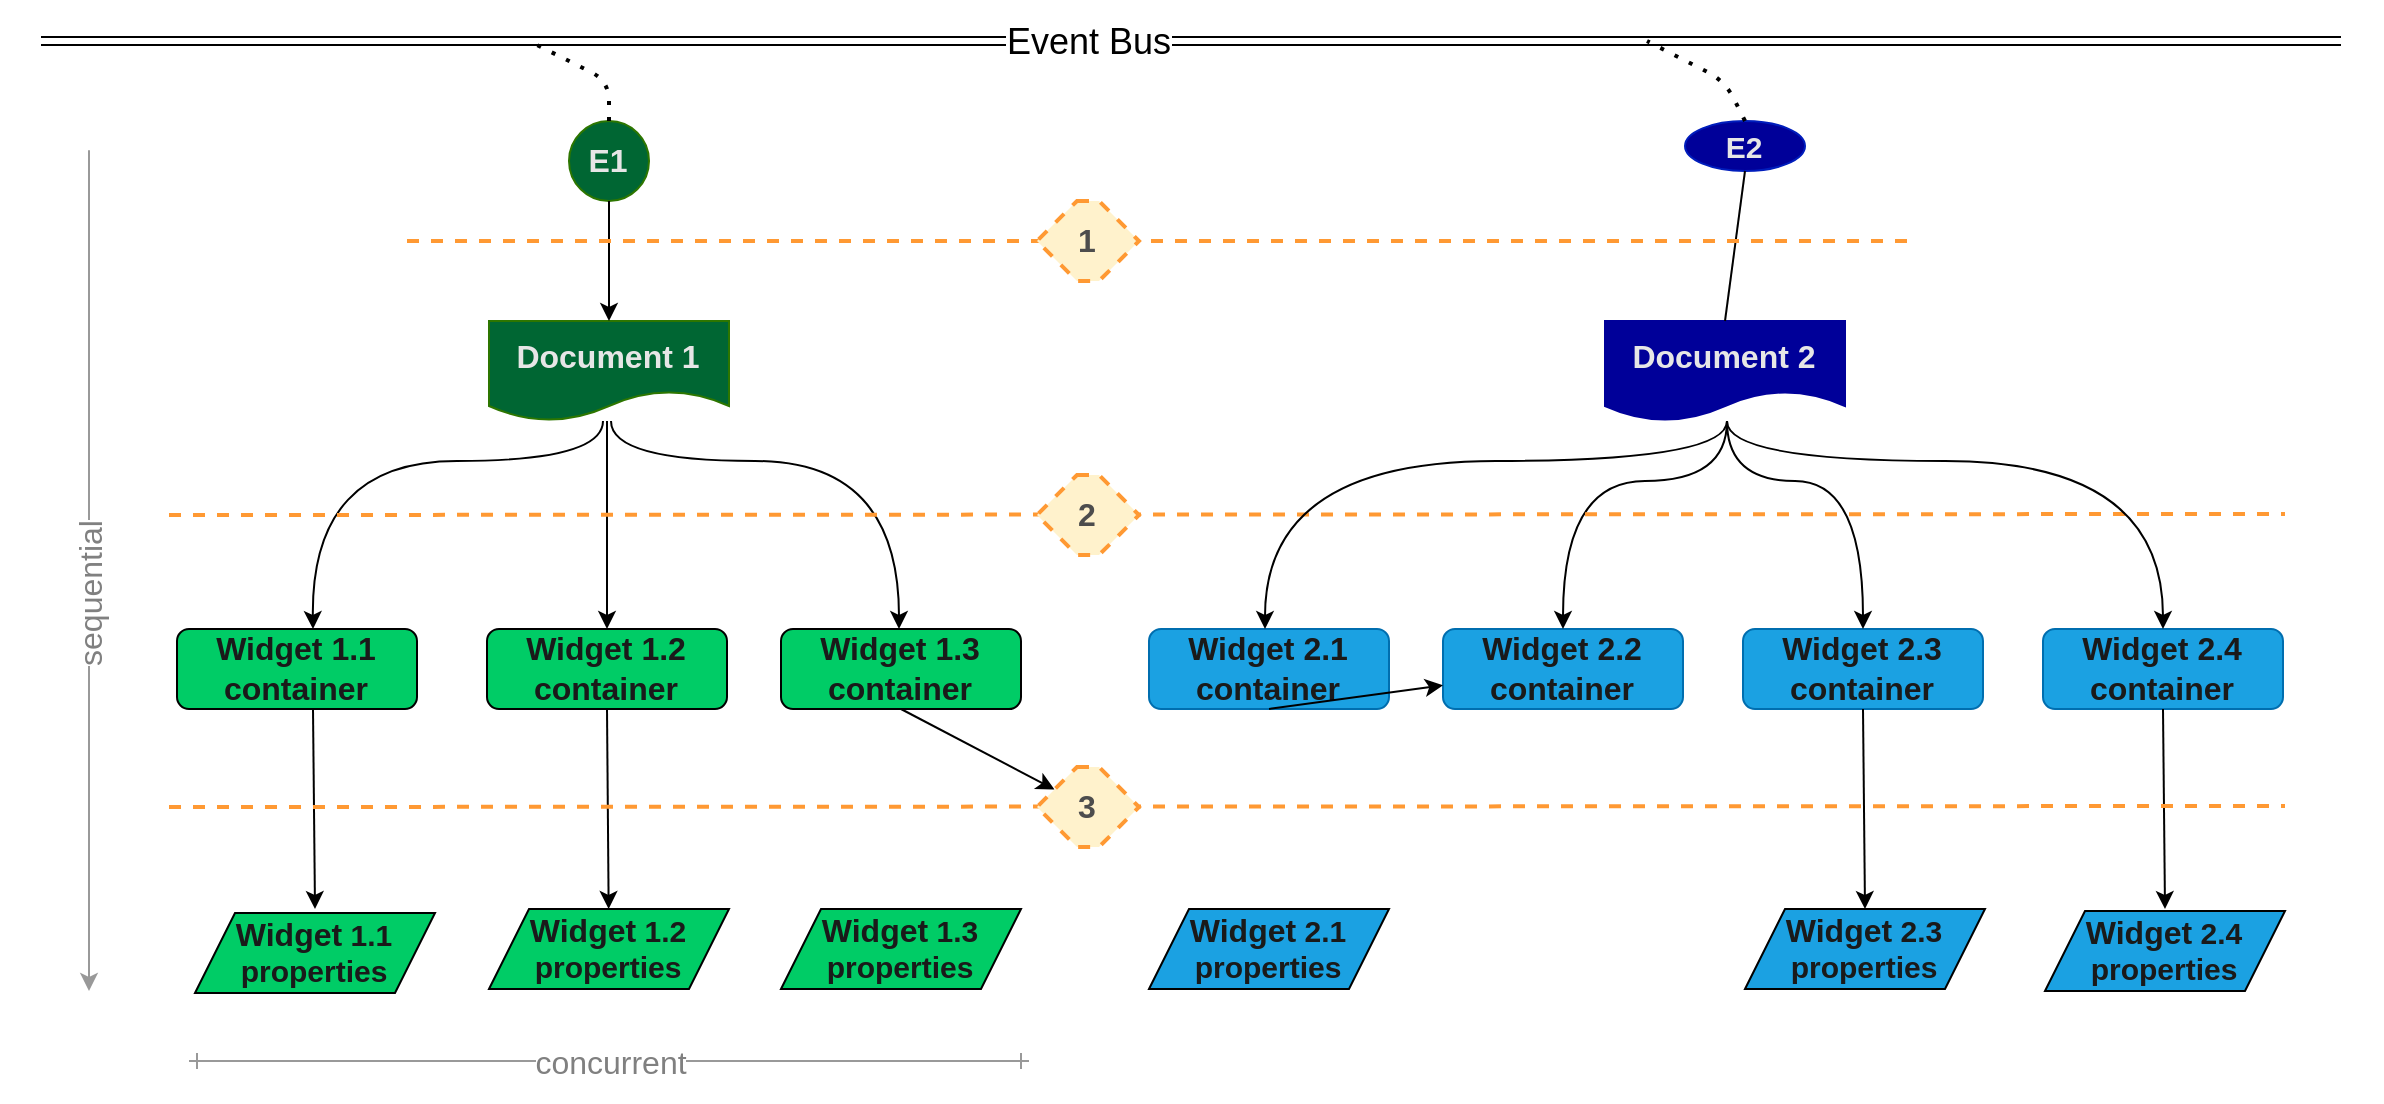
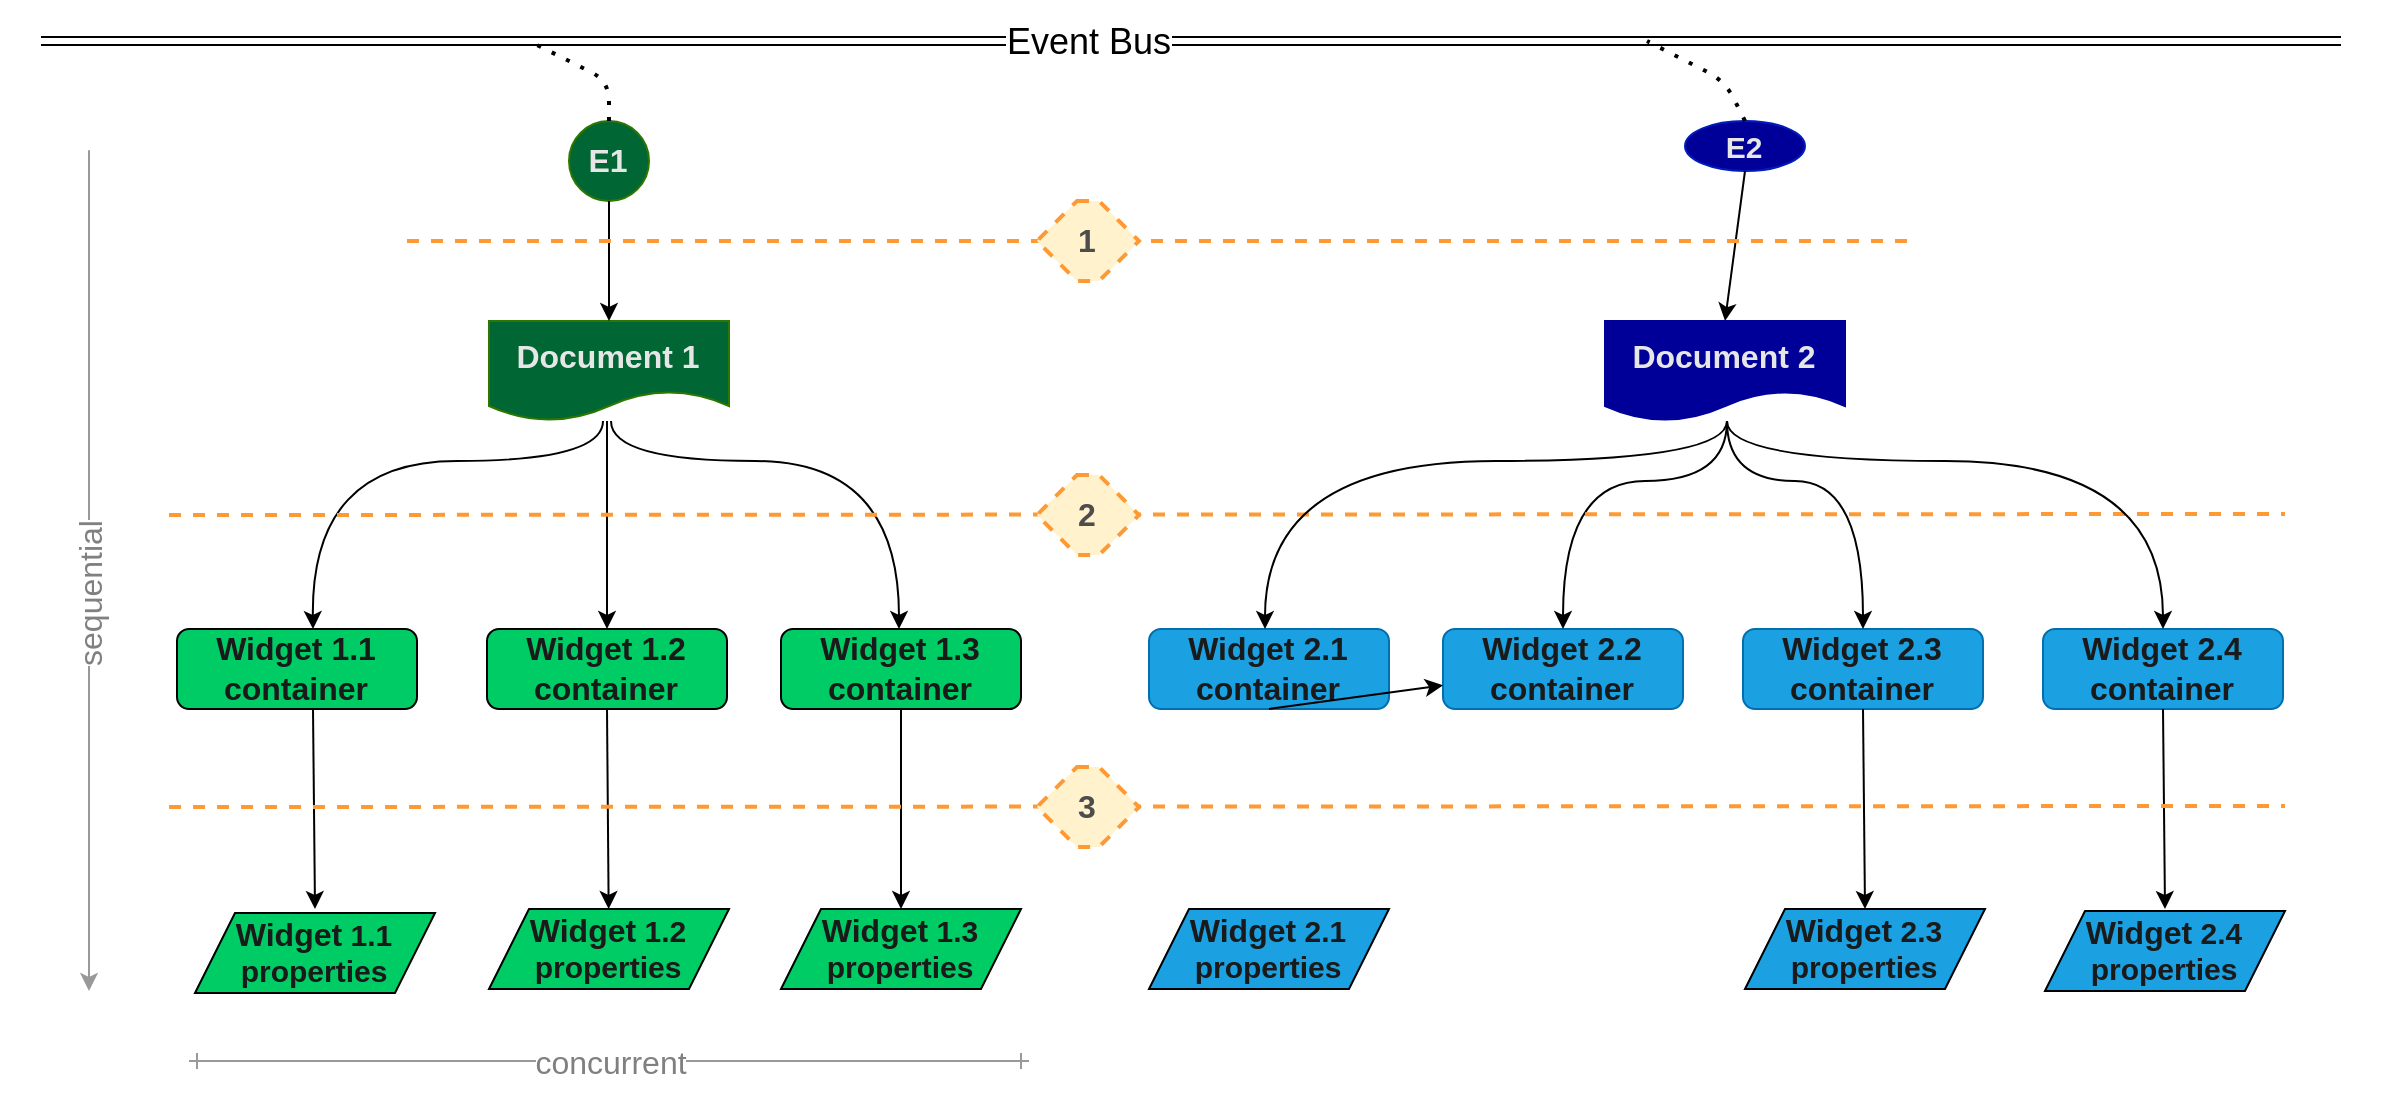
edge "E2" -- "Document 2": arrowhead none -> classic
edge "Widget 1.3container" -> "3": now "Widget 1.3container" -> "Widget 1.3 properties"
